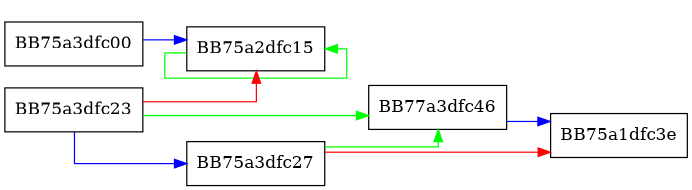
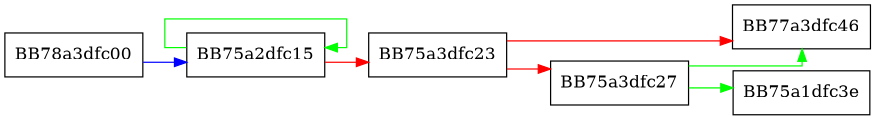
node "BB75a3dfc00": label "BB75a3dfc00" -> "BB78a3dfc00"
edge "BB75a3dfc23" -> "BB75a2dfc15": reversed
edge "BB75a3dfc23" -> "BB77a3dfc46": color green -> red
edge "BB77a3dfc46" -> "BB75a1dfc3e": removed
edge "BB75a3dfc27" -> "BB75a1dfc3e": color red -> green
edge "BB75a3dfc23" -> "BB75a3dfc27": color blue -> red
